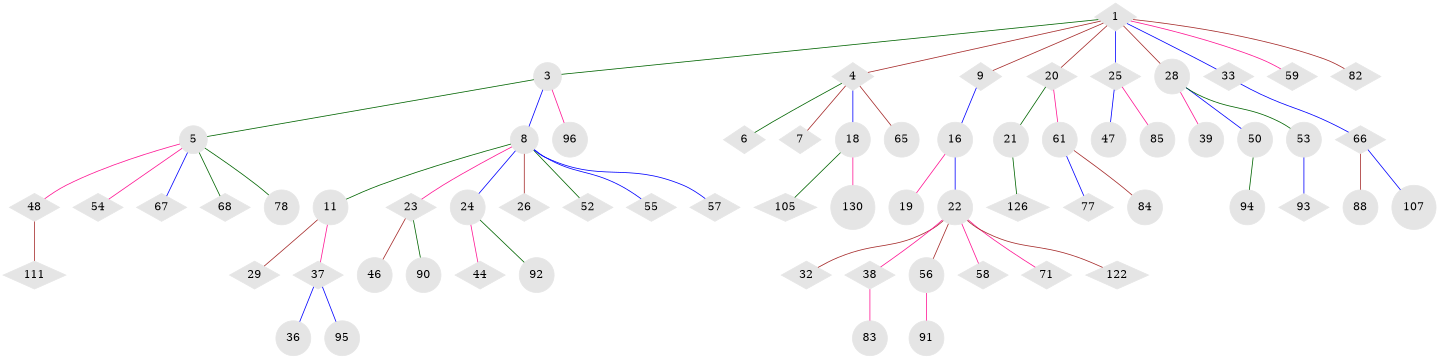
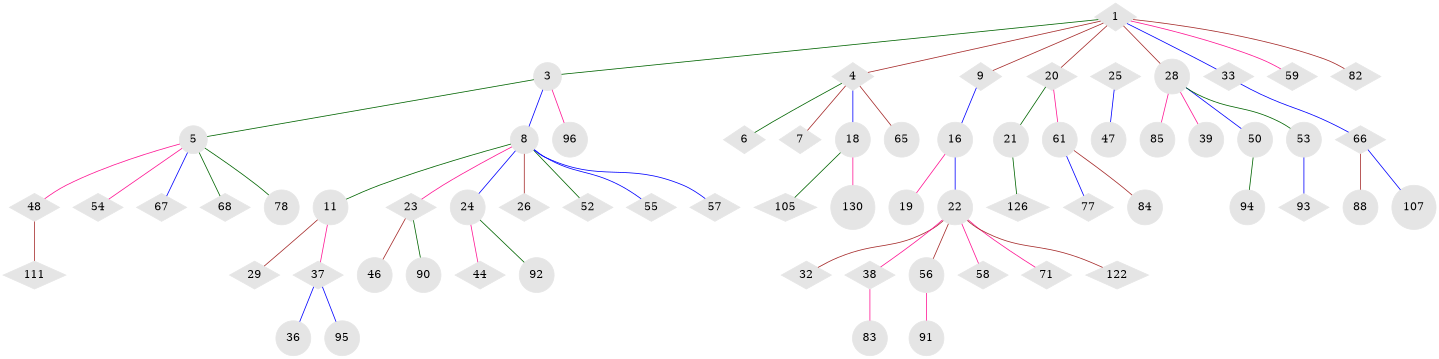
edge "1" -- "25": removed
edge "25" -- "85": now "28" -- "85"
